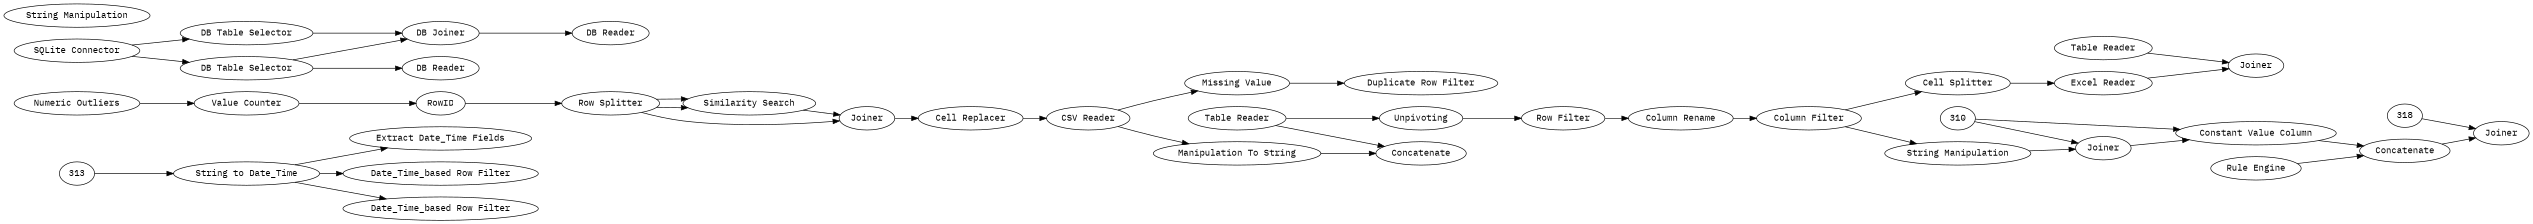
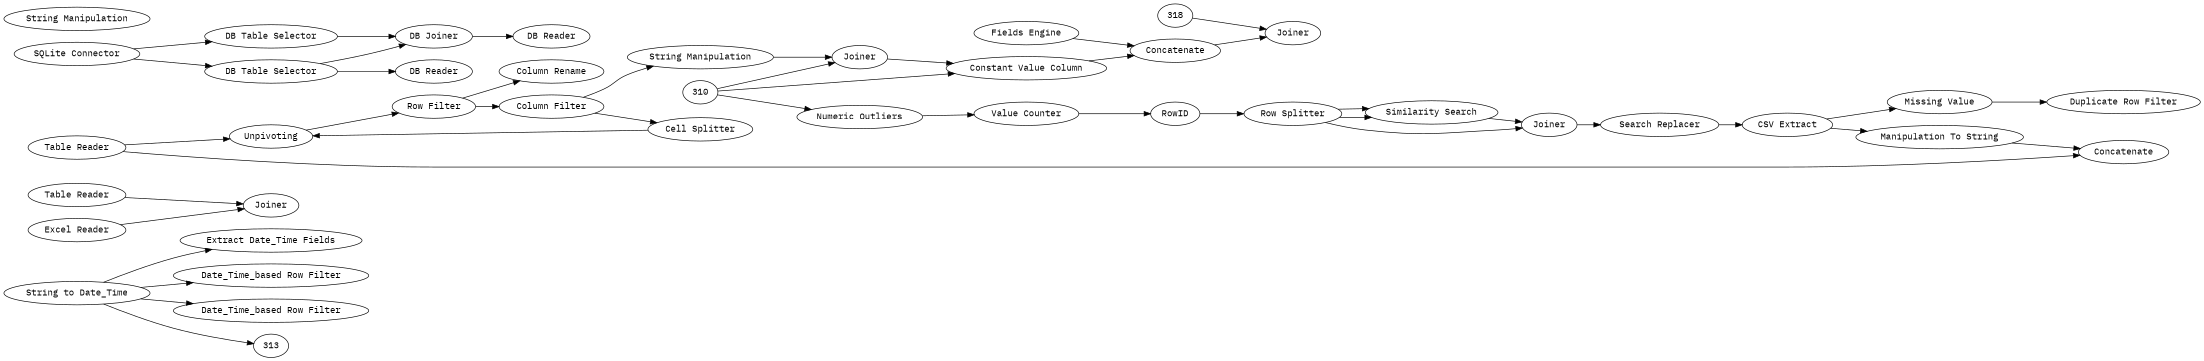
edge "Cell Splitter" -> "Excel Reader": now "Cell Splitter" -> "Unpivoting"
edge "310" -> "Numeric Outliers": added
node "Cell Replacer": label "Cell Replacer" -> "Search Replacer"
node "CSV Reader": label "CSV Reader" -> "CSV Extract"
edge "Column Rename" -> "Column Filter": now "Row Filter" -> "Column Filter"
node "Rule Engine": label "Rule Engine" -> "Fields Engine"
edge "313" -> "String to Date_Time": reversed
